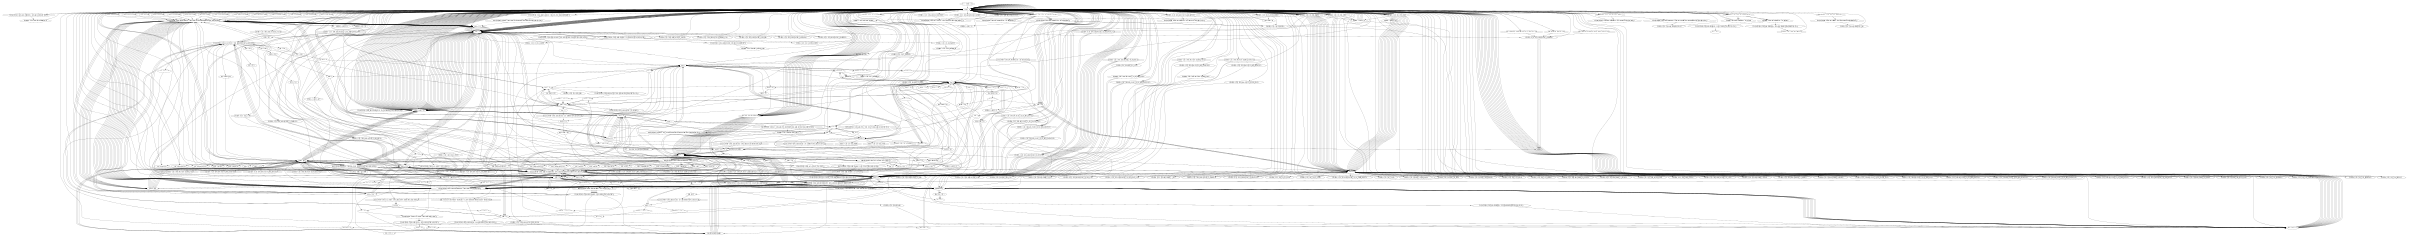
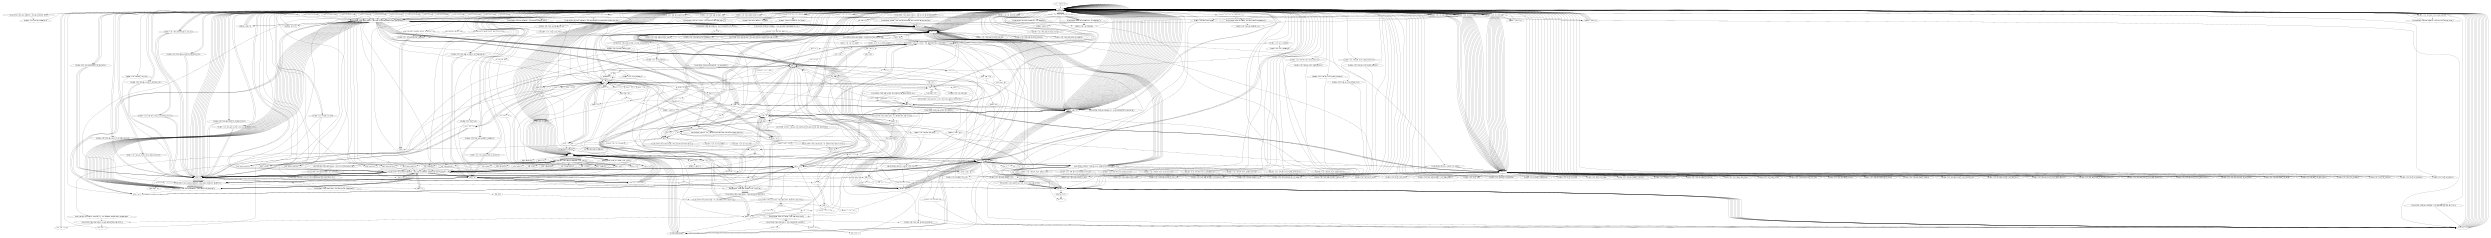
node "ifcmpeq.i load.r r277": removed
